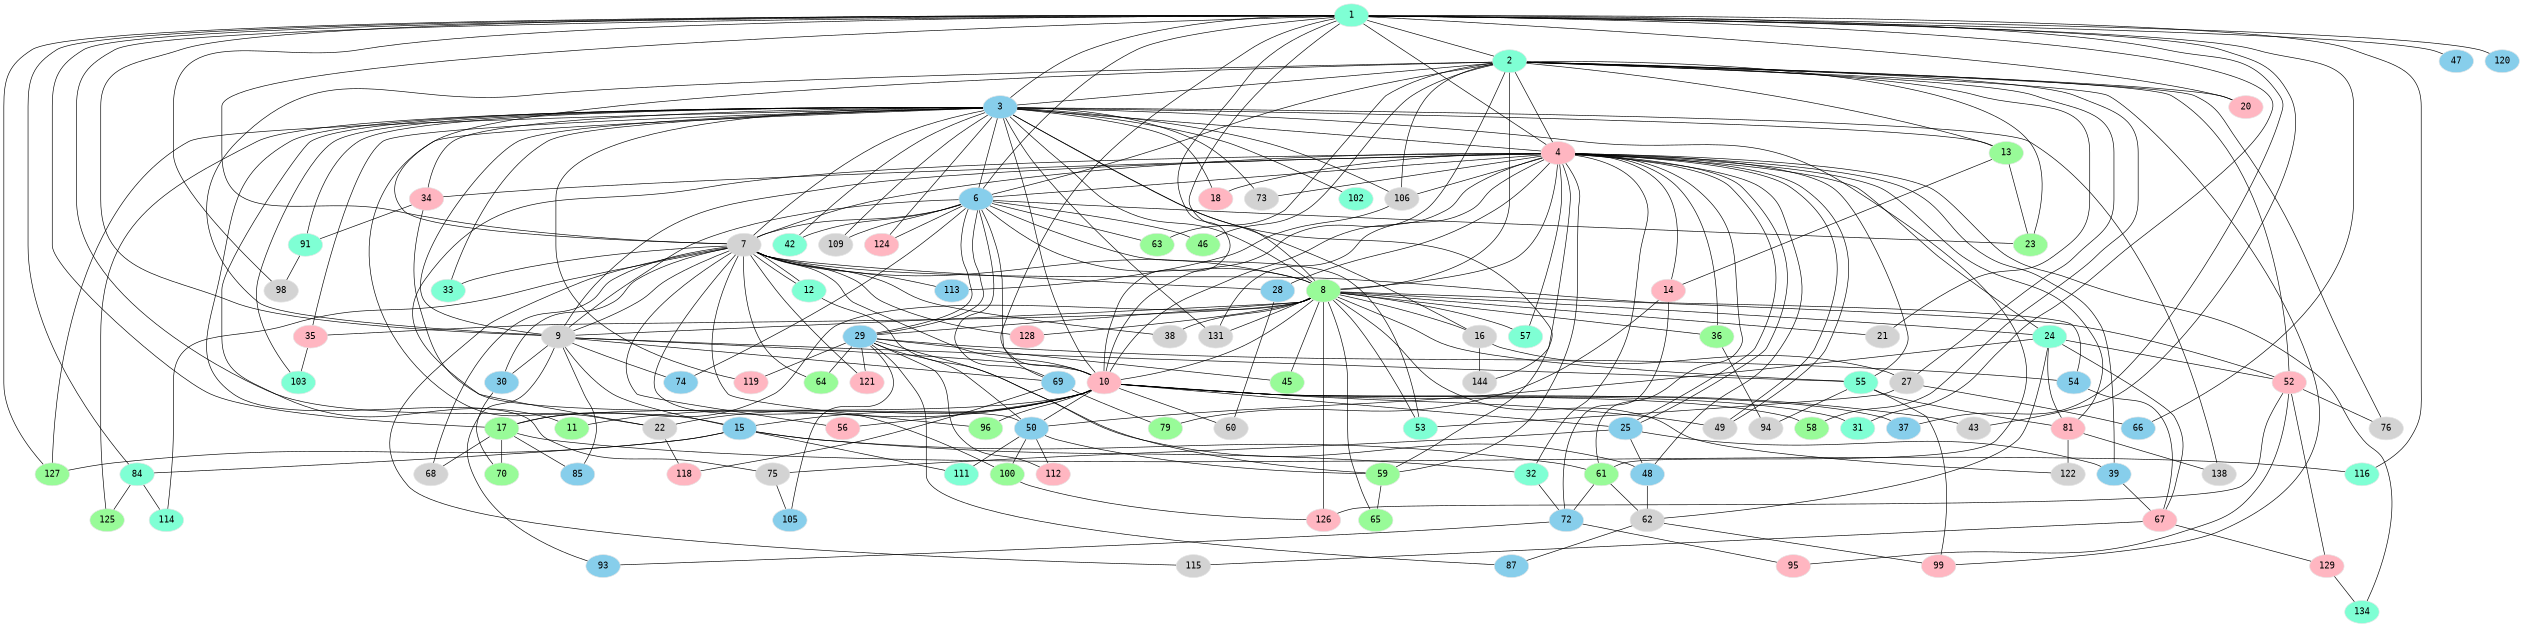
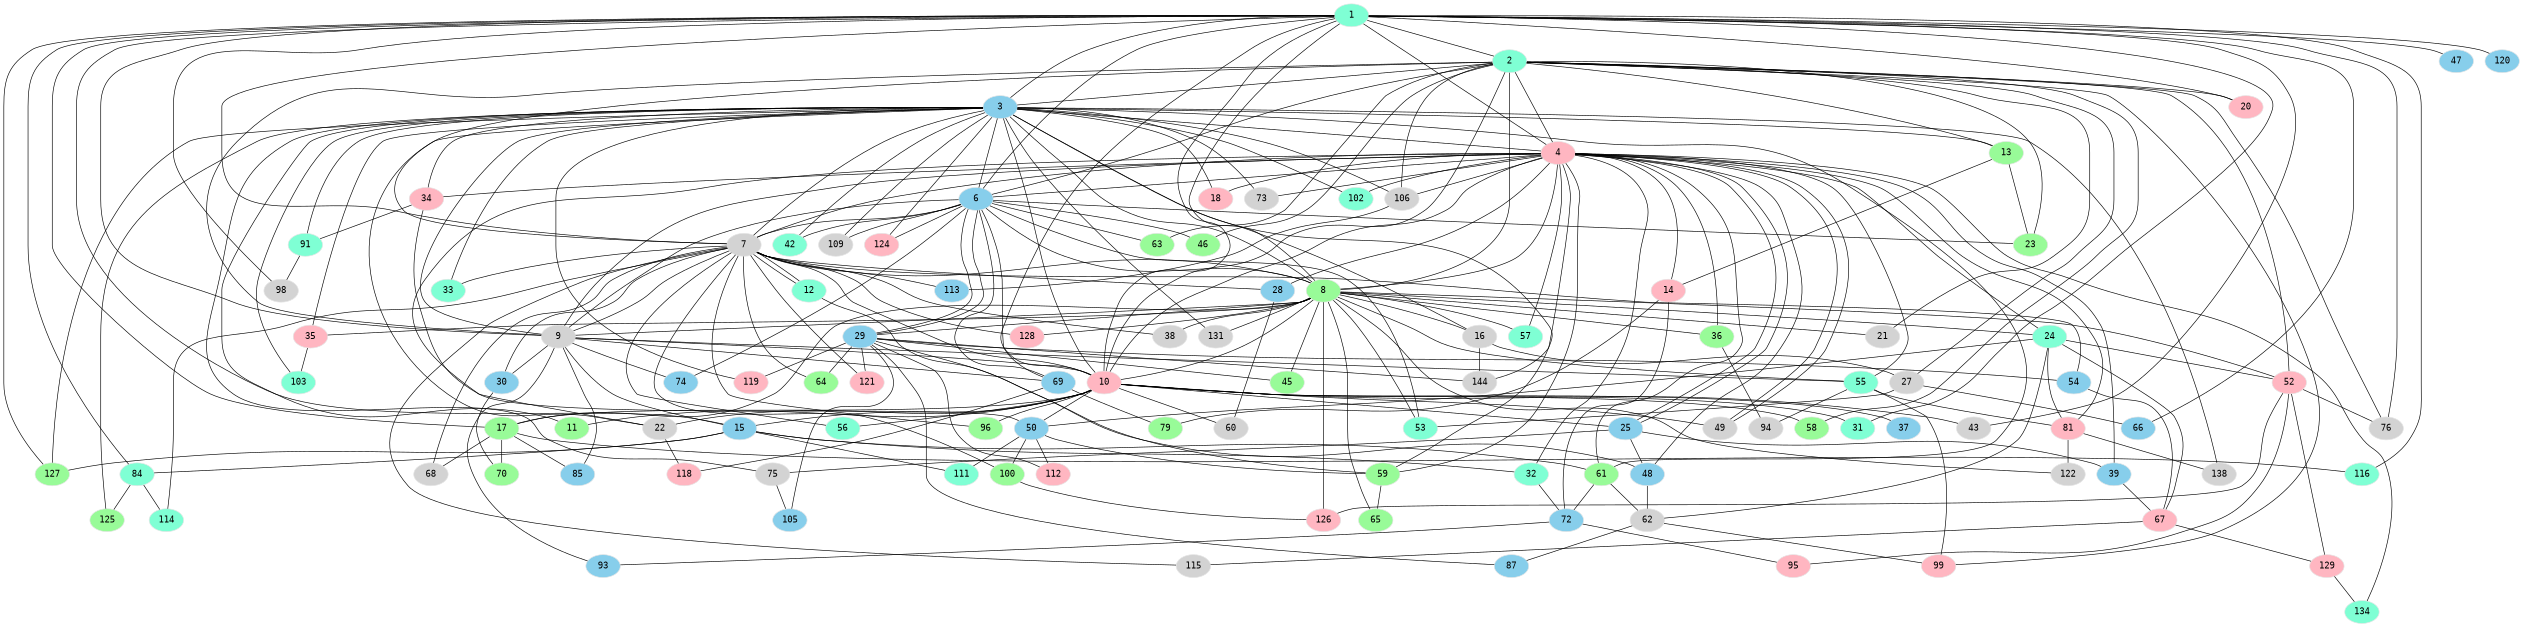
edge "1" -- "37": now "1" -- "76"
edge "4" -- "131": now "4" -- "102"
edge "29" -- "50": now "29" -- "144"
node "56": fillcolor lightpink -> aquamarine
